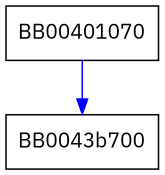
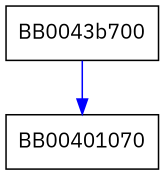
edge "BB00401070" -> "BB0043b700": reversed
